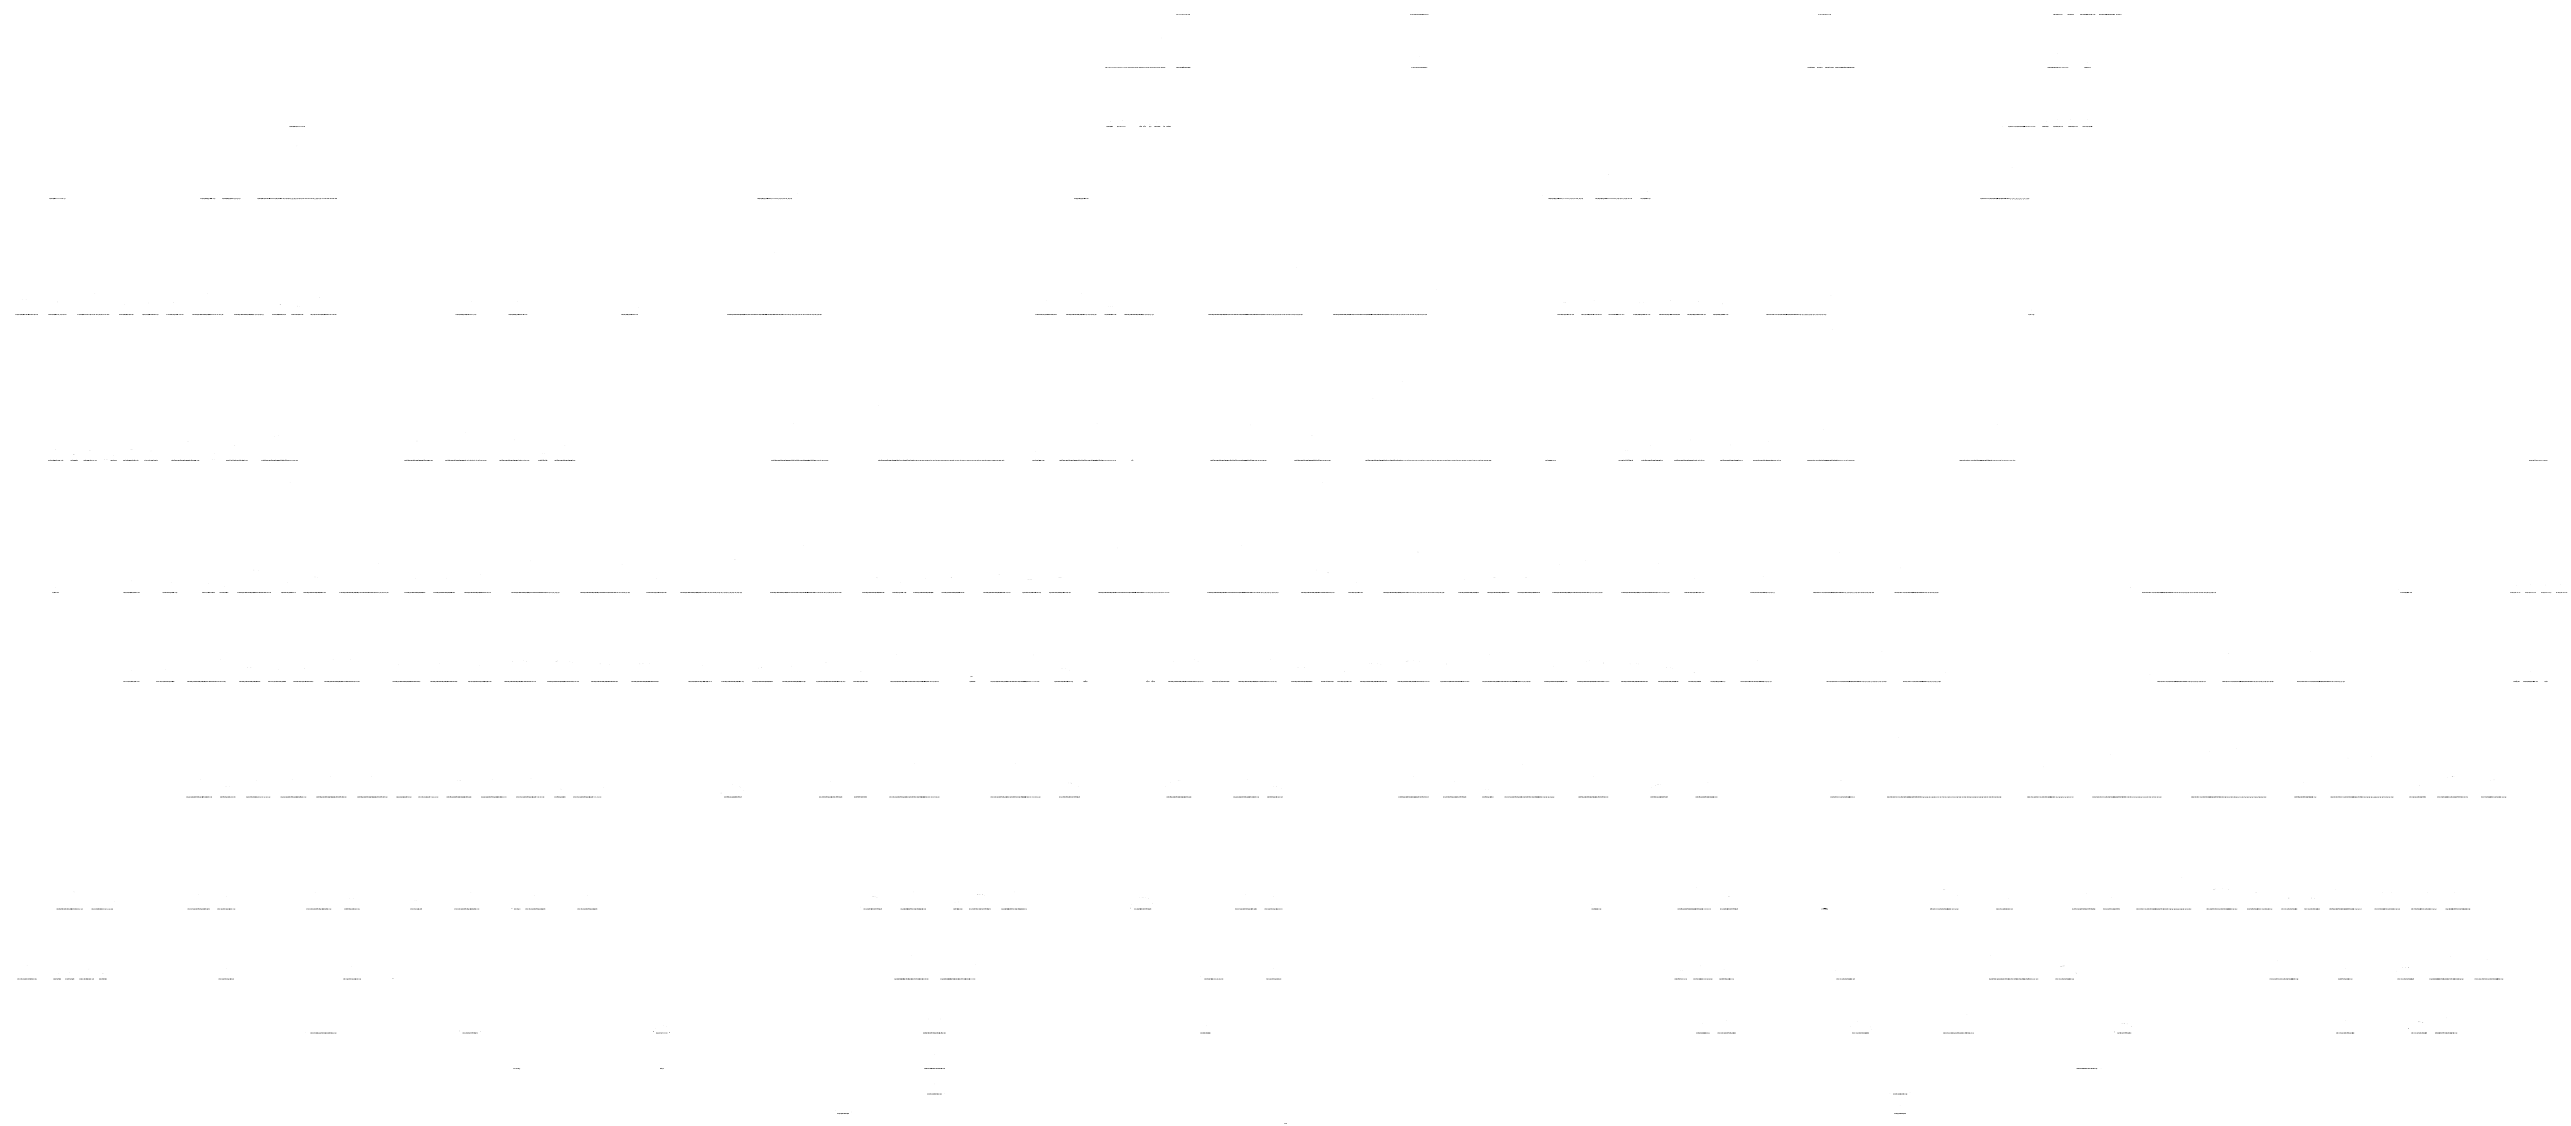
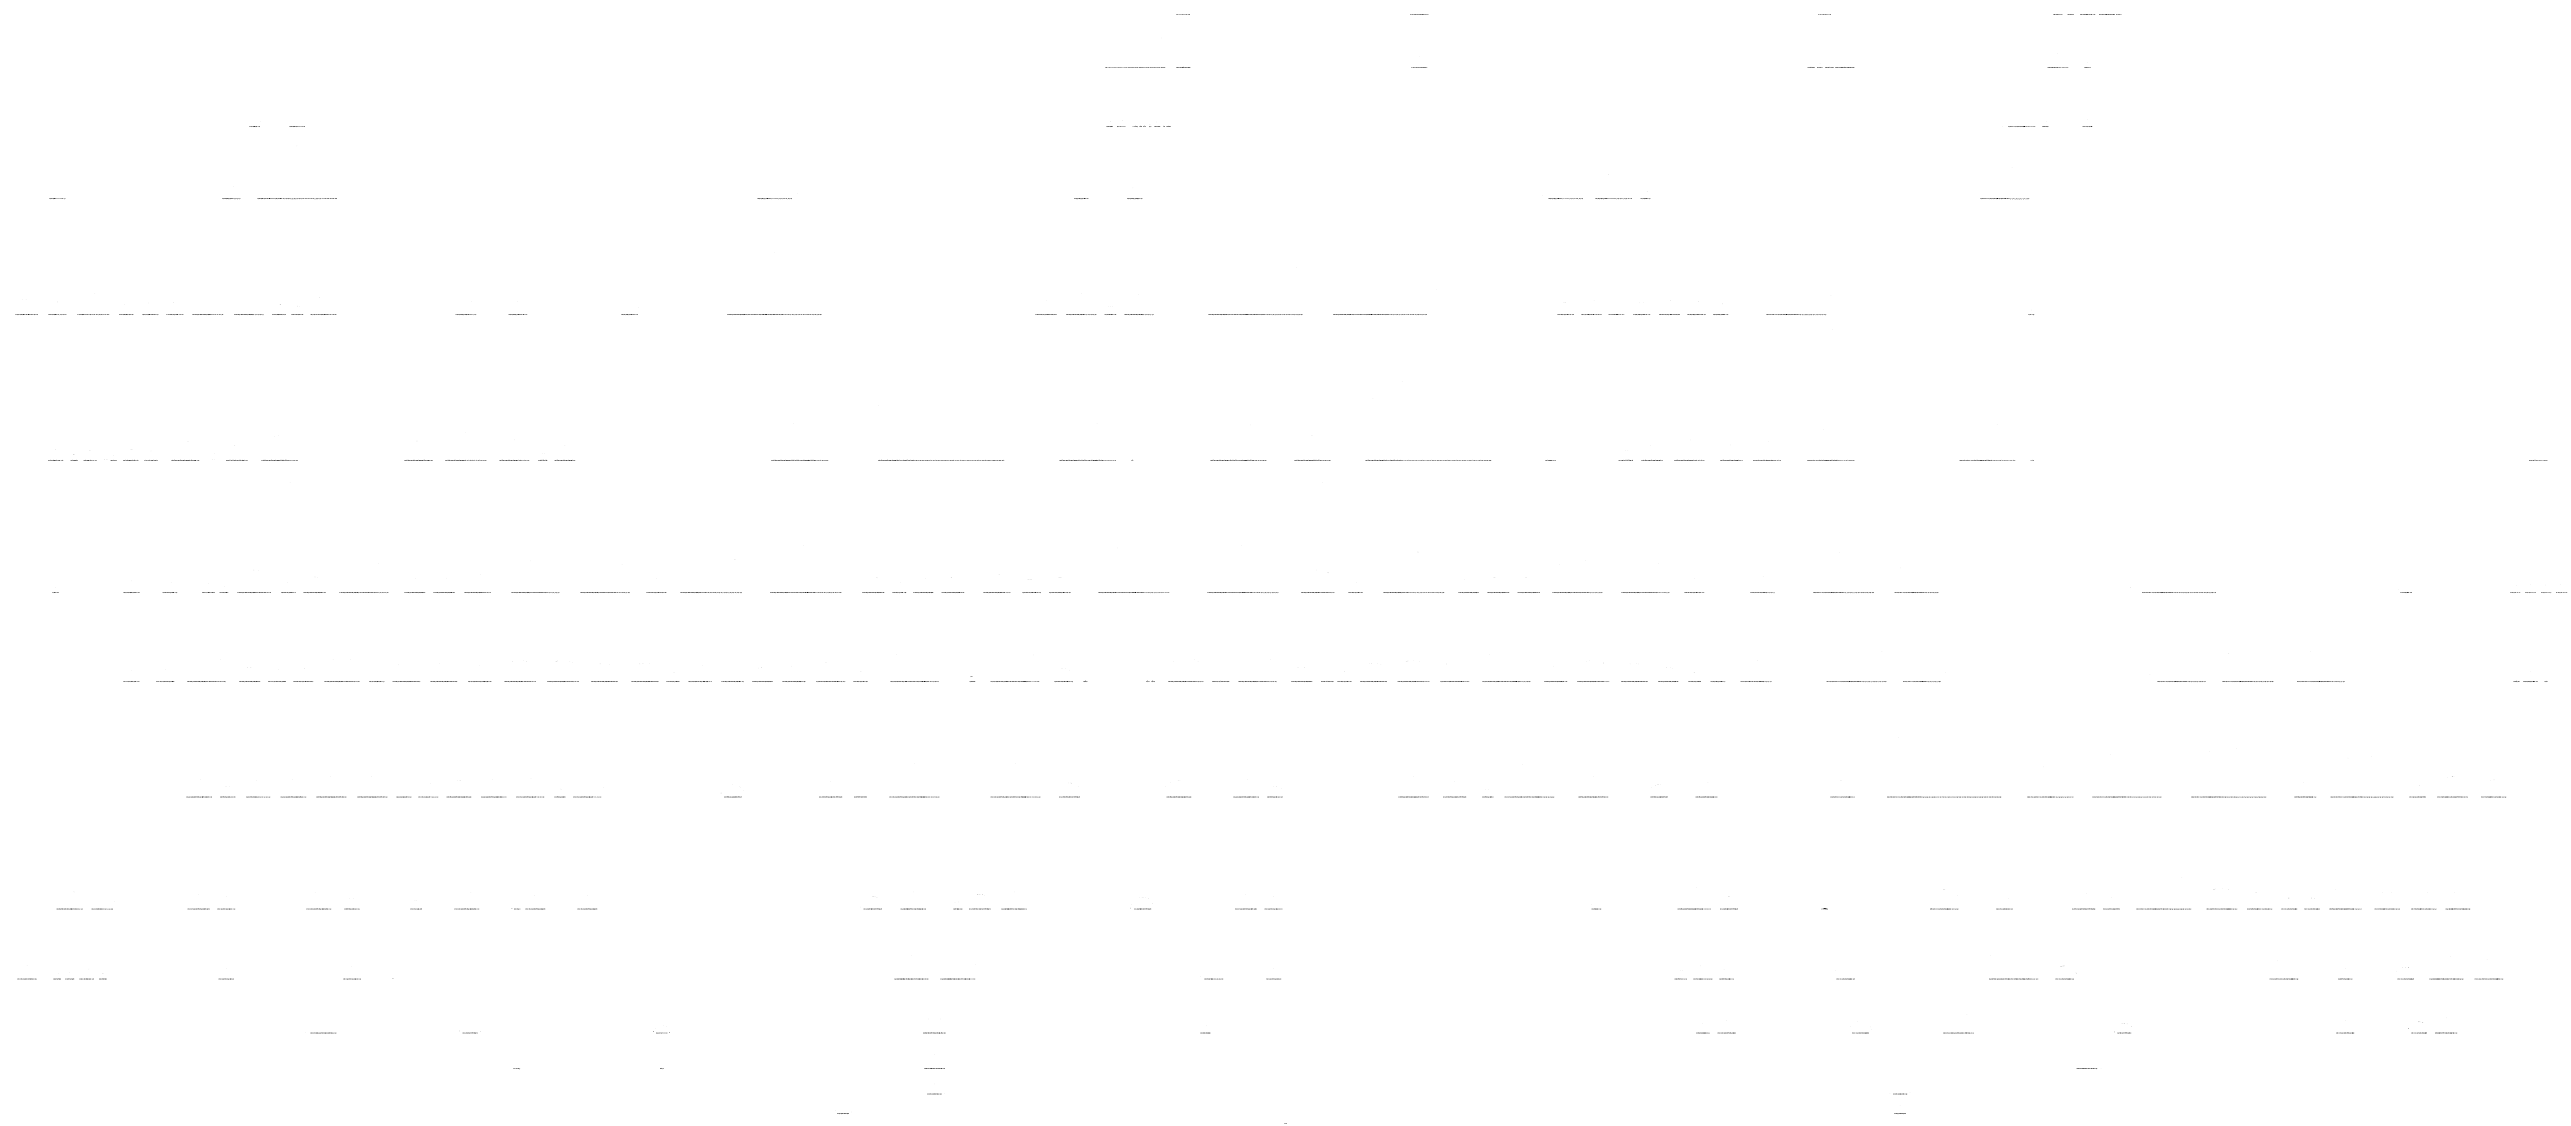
node "{_ZNSt6vectorIiSaIiEE5clearEv|{<s0>68}}": added
node "llvm.memset.p0i8.i64": added
node "{_ZStaNRSt13_Ios_FmtflagsS_|{<s0>178}}": removed
node "{_ZStoRRSt13_Ios_FmtflagsS_|{<s0>179}}": removed
node "{_ZNSt3mapIibSt4lessIiESaISt4pairIKibEEED2Ev|{<s0>15}}": removed
node "{_ZNSt3mapIiiSt4lessIiESaISt4pairIKiiEEE5clearEv|{<s0>69}}": added
node "{_ZNSt11_Tuple_implILm0EJRKiEEC2ES1_|{<s0>358}}": removed
node "llvm.ctlz.i64": added
node "{_ZNSt16allocator_traitsISaIiEE8allocateERS0_m|{<s0>404}}": added
node "{_ZNKSt17_Rb_tree_iteratorISt4pairIKibEEeqERKS3_}": added
